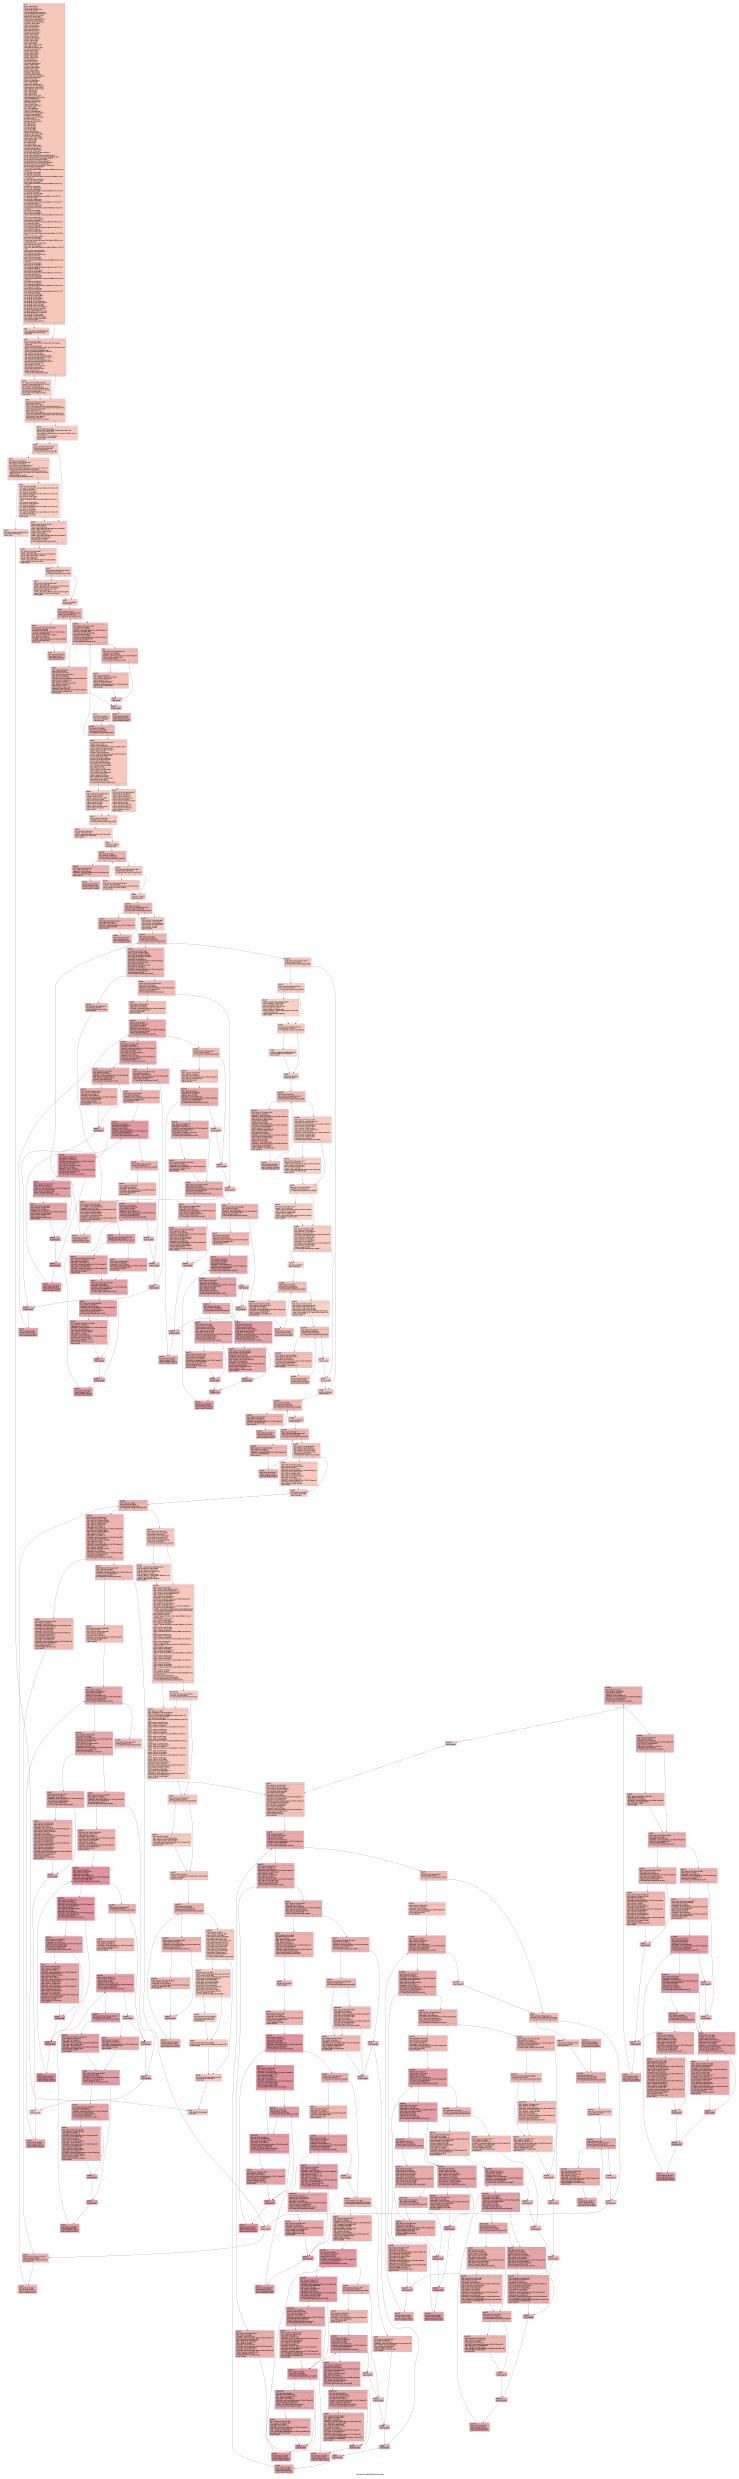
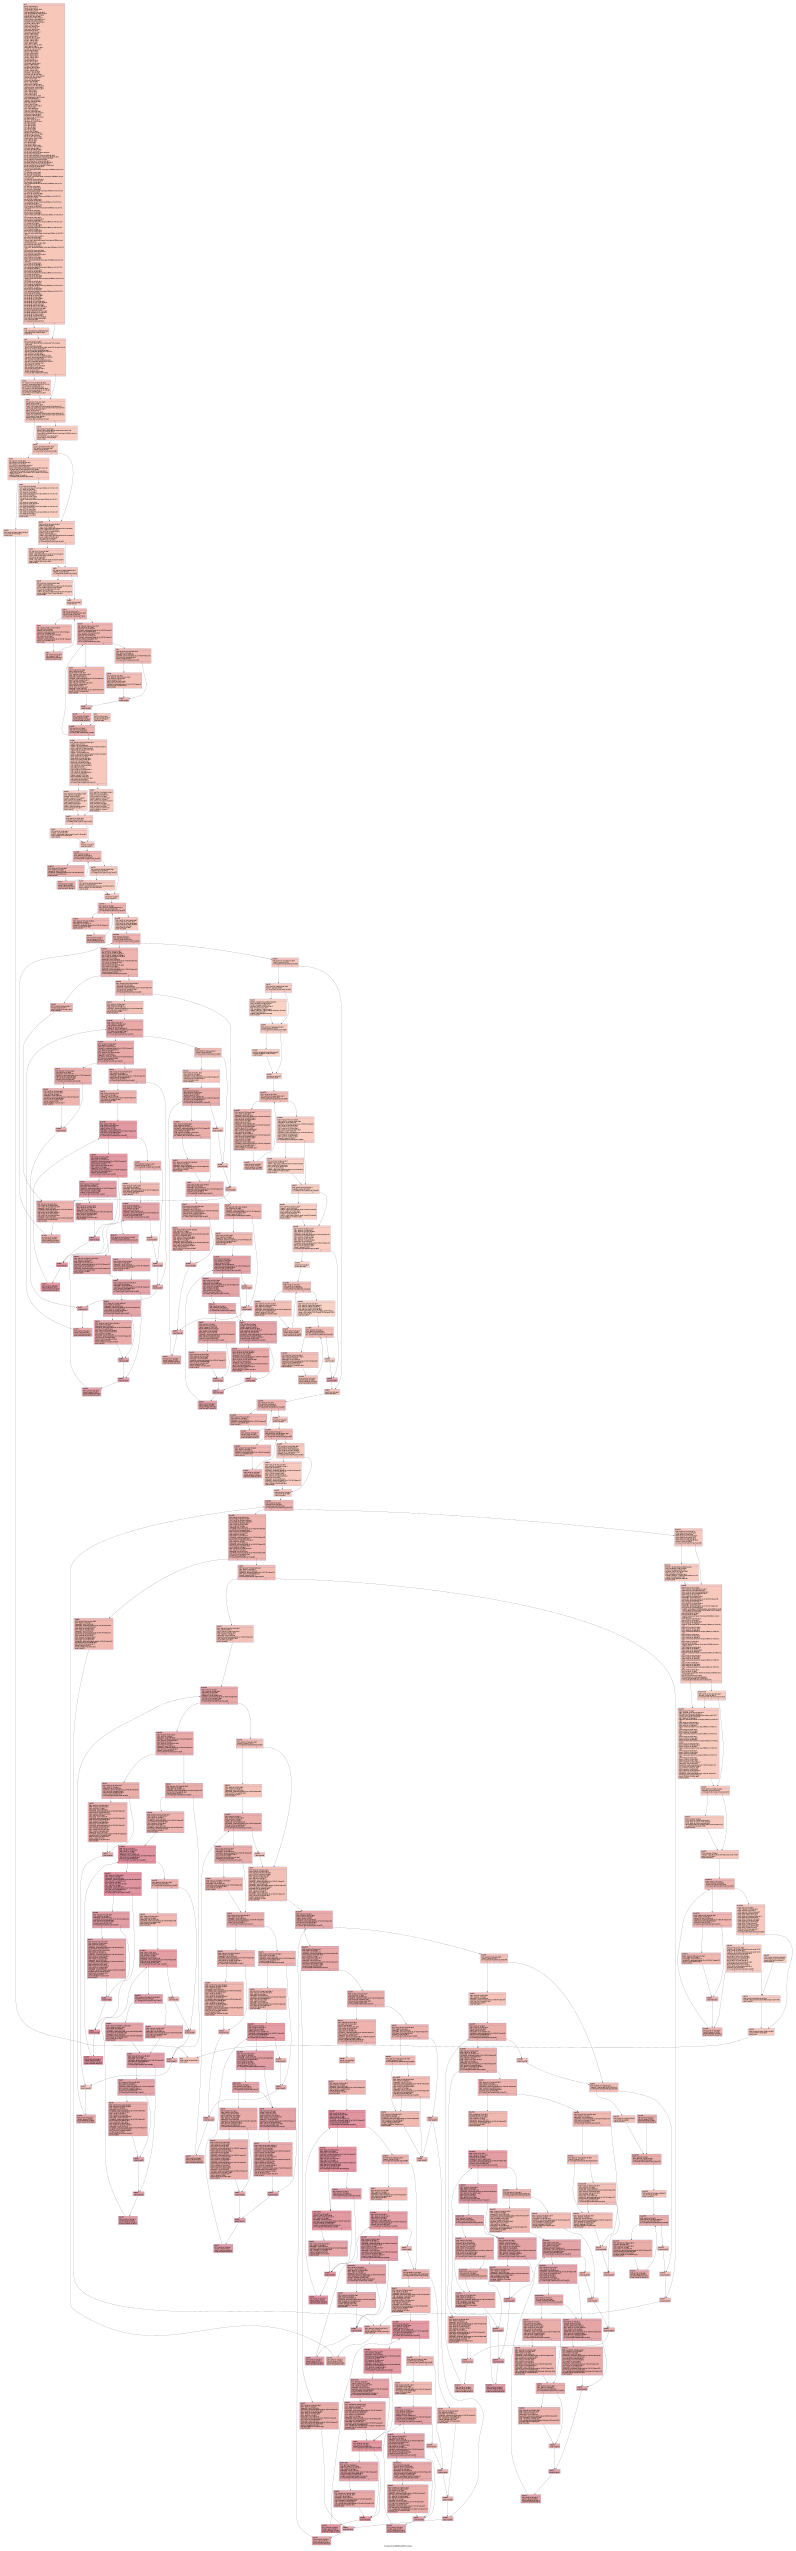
node "if.end455:": fillcolor #f2907270 -> #c32e3170
node "if.then638:": added
edge "if.then1237:" -> "if.then1242:": now "if.then1237:" -> "for.inc1232:"
